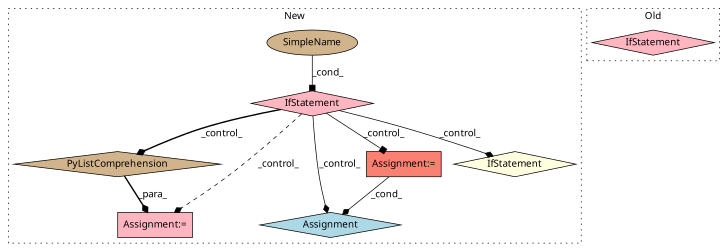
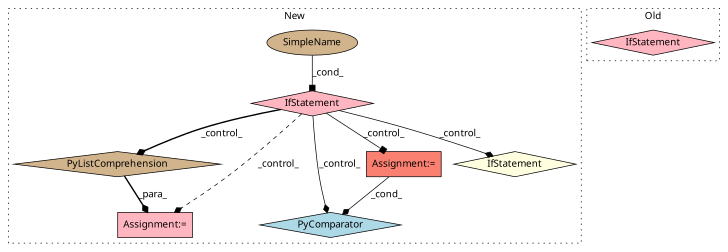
node "Assignment": label "Assignment" -> "PyComparator"
